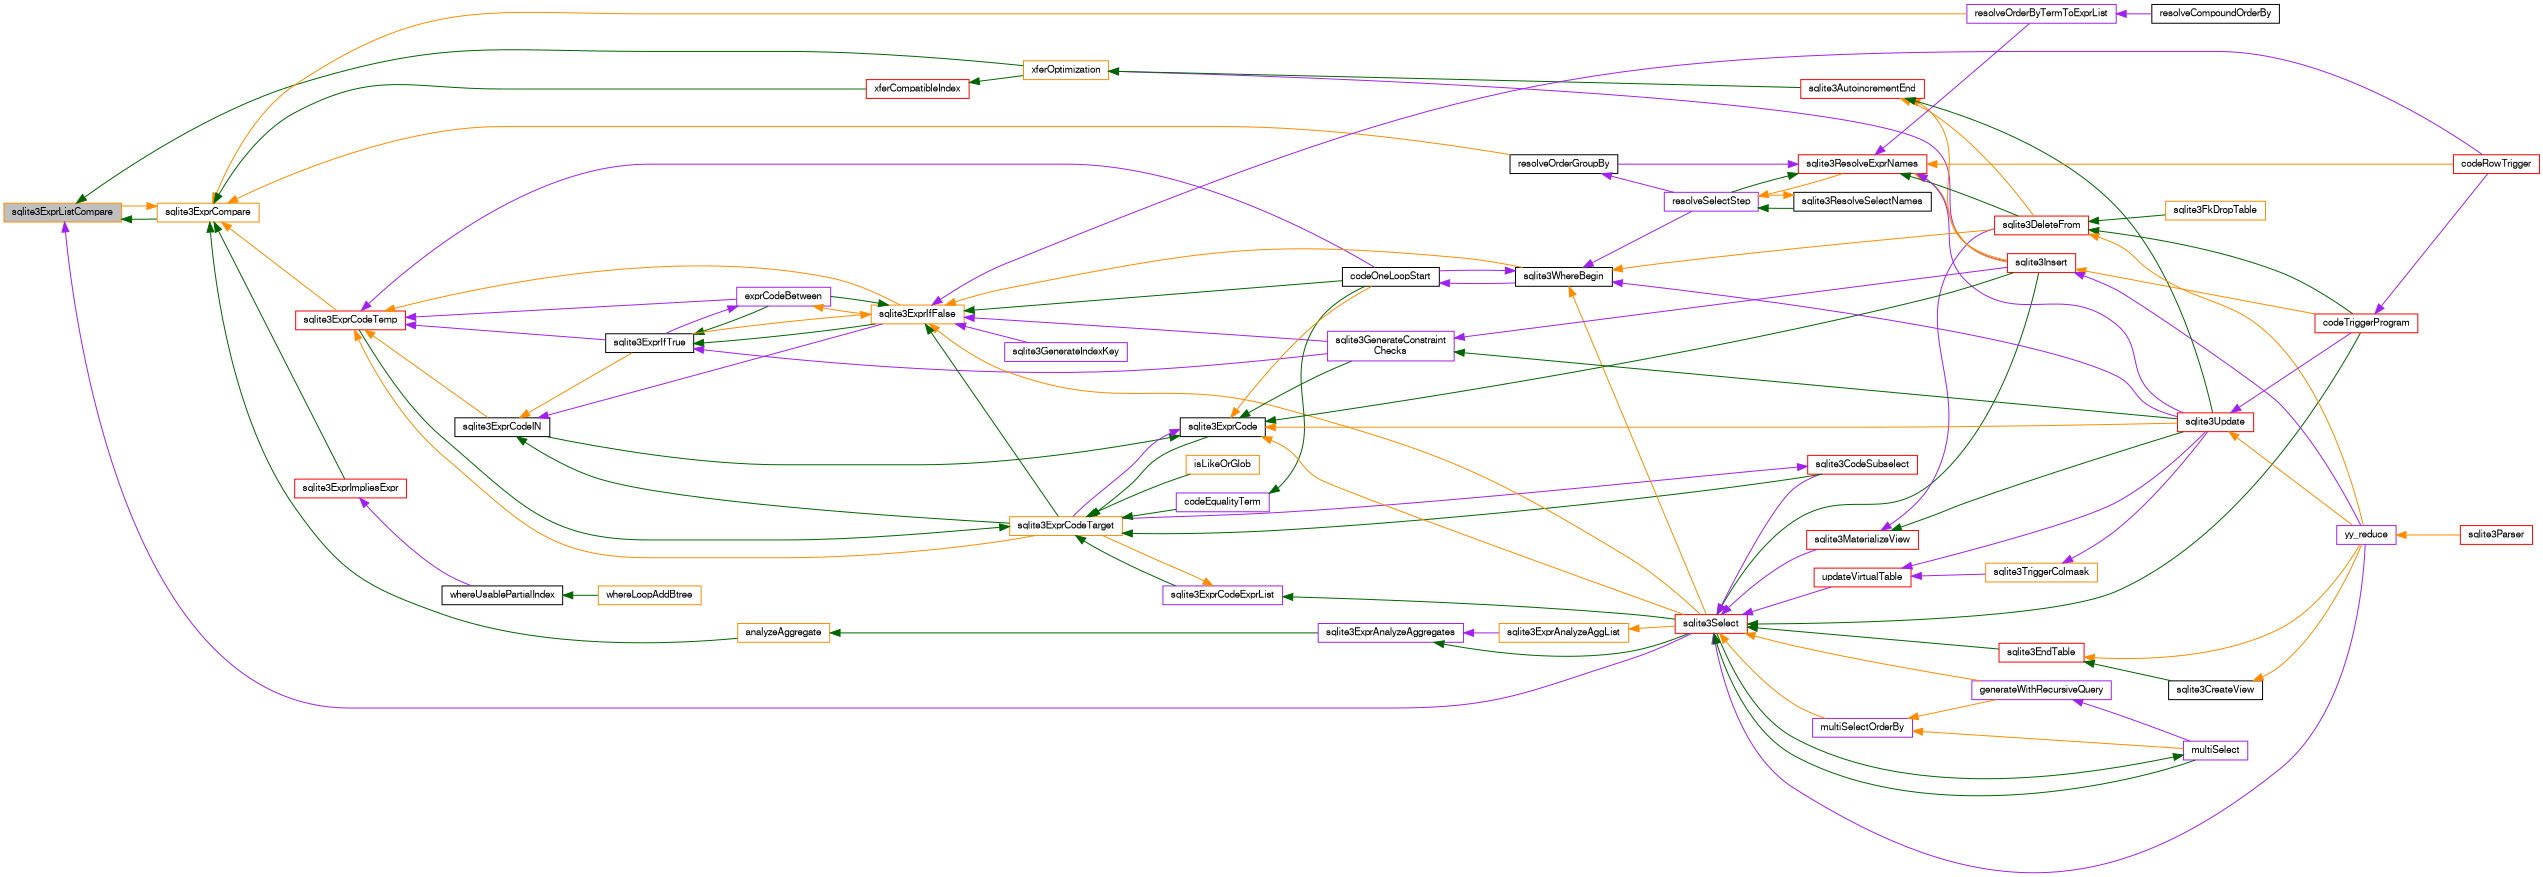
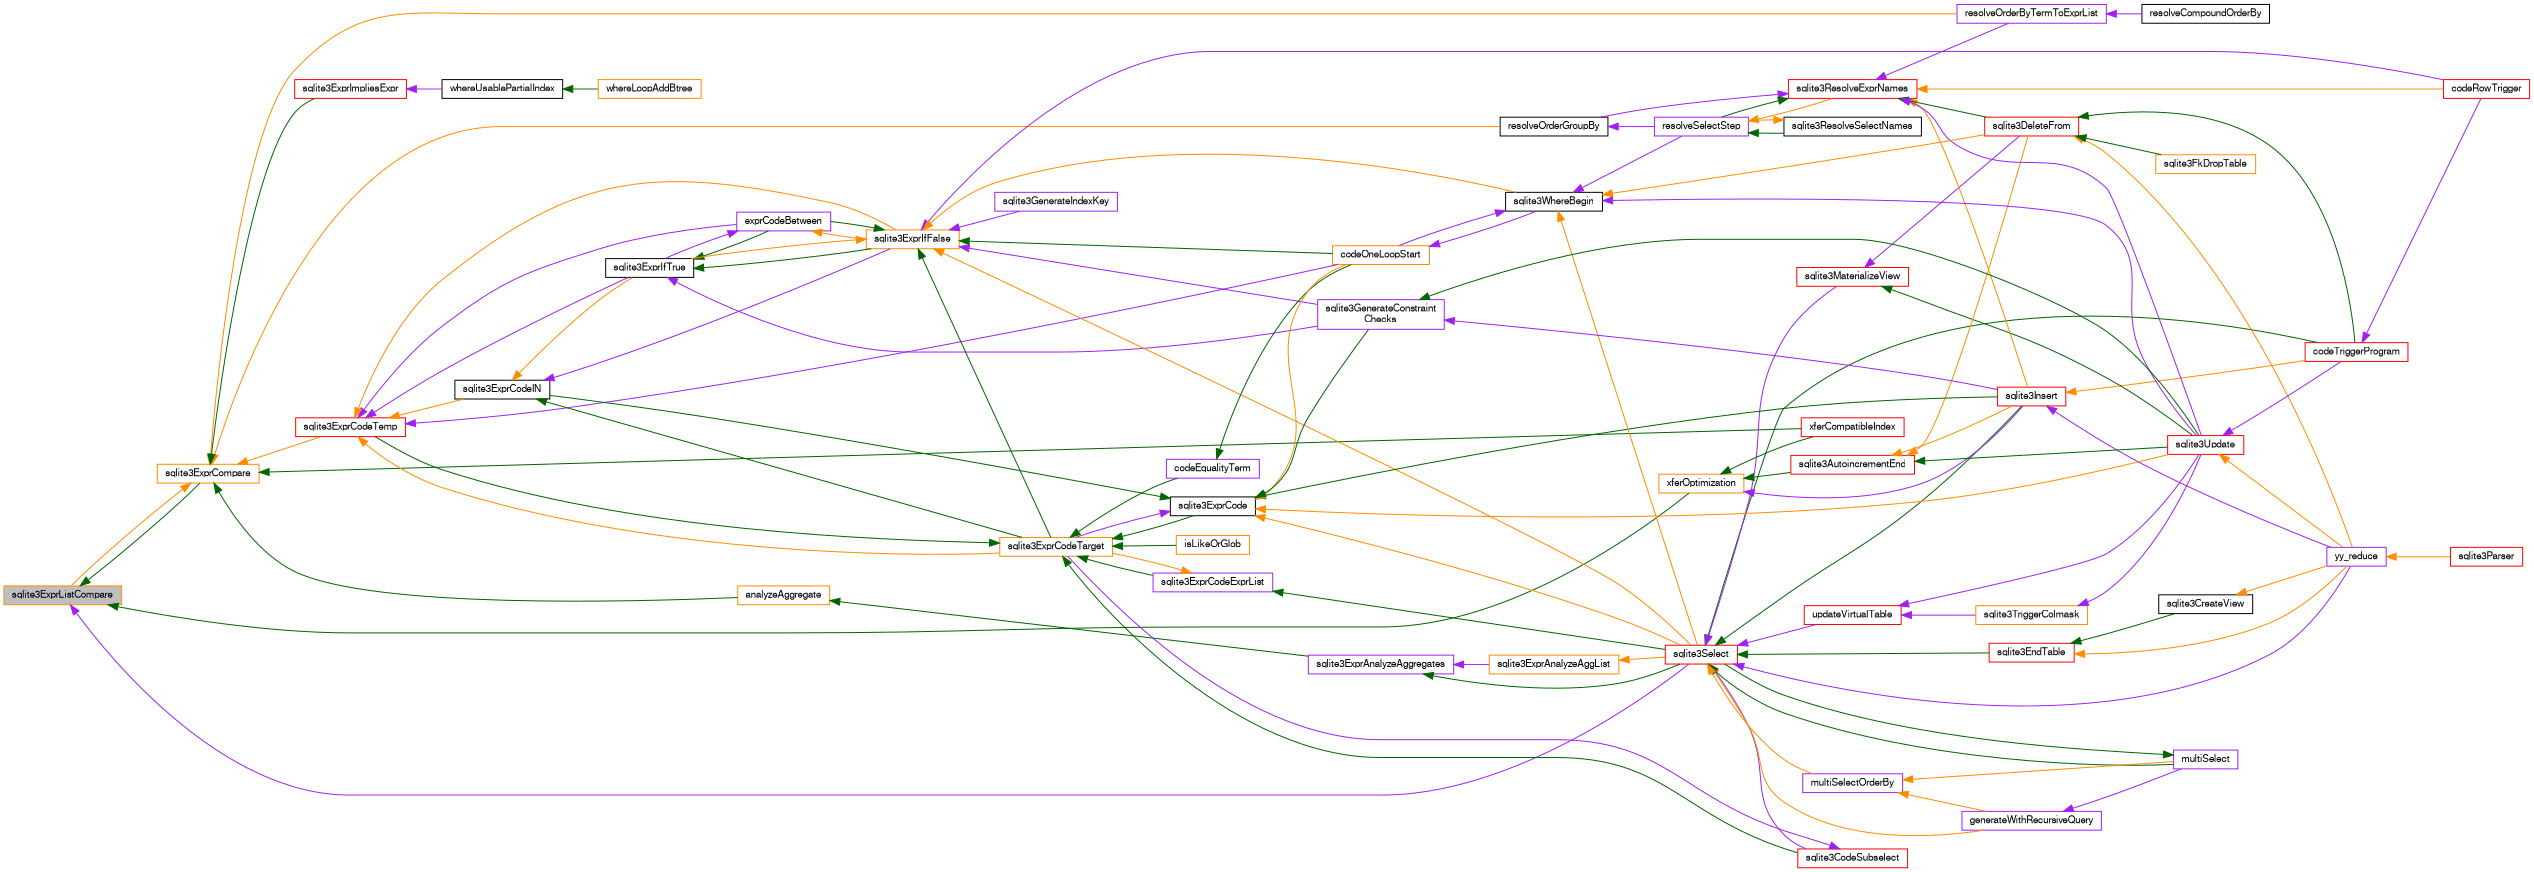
edge "xferOptimization" -> "xferCompatibleIndex": reversed
node "codeOneLoopStart": color black -> darkorange
